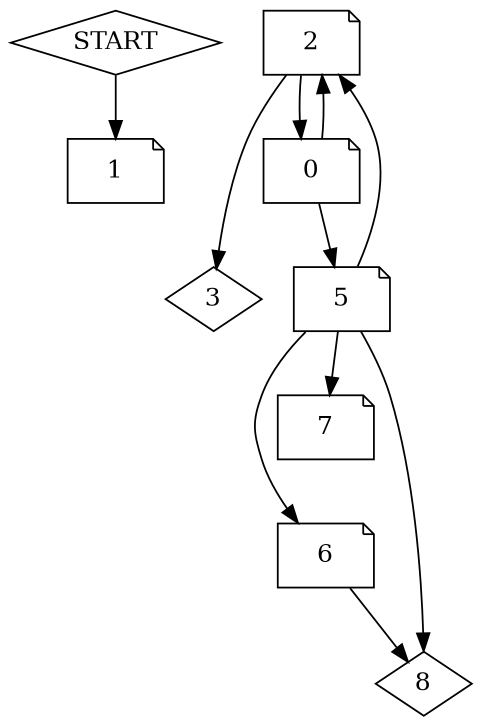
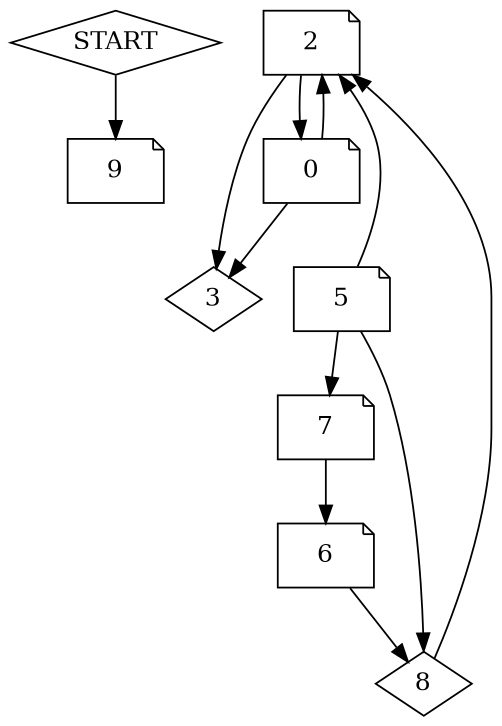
node "1": label "1" -> "9"
edge "0" -> "5": now "0" -> "3"
edge "8" -> "2": added
edge "5" -> "6": now "7" -> "6"
